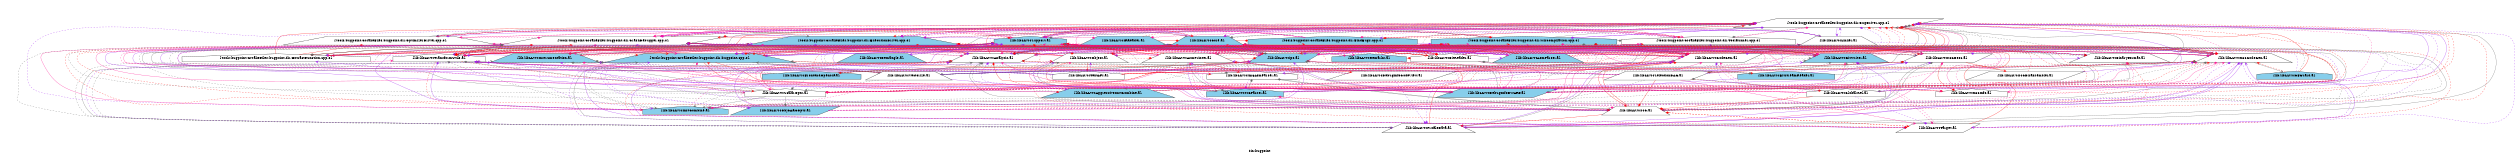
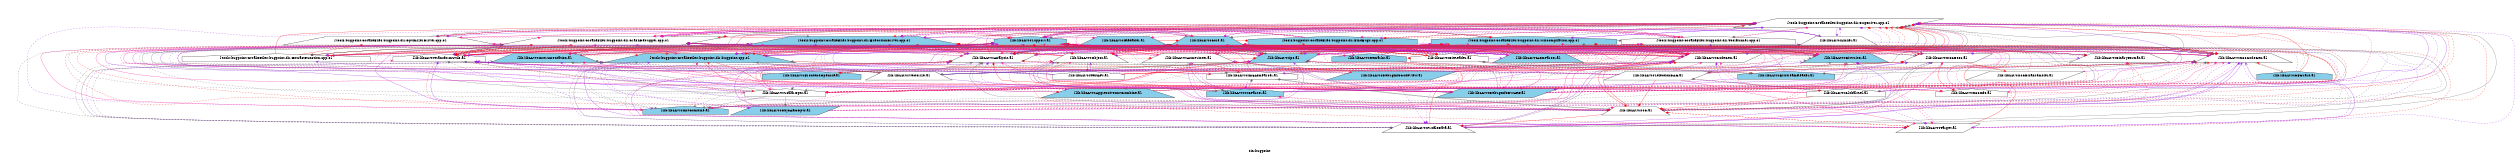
node "{lib/libLLVMDemangle.a}": removed
node "{lib/libLLVMDebugInfoCodeView.a}": fillcolor white -> skyblue
edge "{lib/libLLVMBinaryFormat.a}" -> "{lib/libLLVMDebugInfoDWARF.a}": now "{lib/libLLVMBinaryFormat.a}" -> "{lib/libLLVMBitstreamReader.a}"
